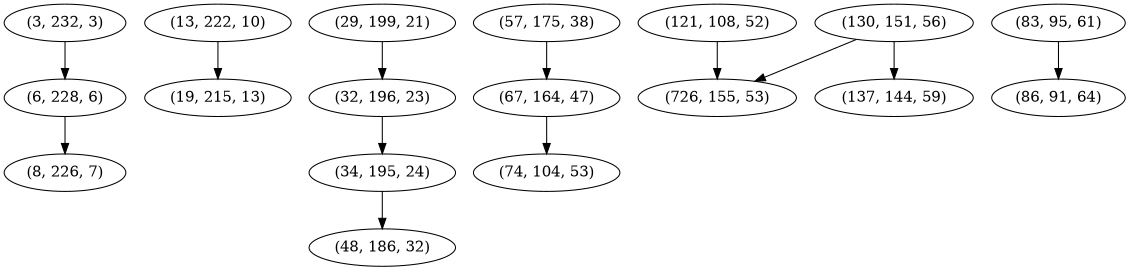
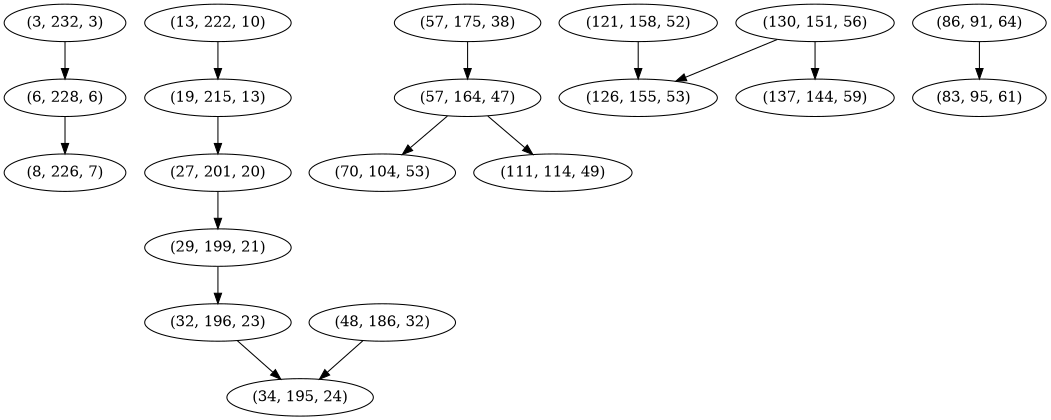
node "(121, 108, 52)": label "(121, 108, 52)" -> "(121, 158, 52)"
edge "(83, 95, 61)" -> "(86, 91, 64)": reversed
node "(67, 164, 47)": label "(67, 164, 47)" -> "(57, 164, 47)"
node "(726, 155, 53)": label "(726, 155, 53)" -> "(126, 155, 53)"
node "(27, 201, 20)": added
node "(74, 104, 53)": label "(74, 104, 53)" -> "(70, 104, 53)"
node "(111, 114, 49)": added
edge "(34, 195, 24)" -> "(48, 186, 32)": reversed
